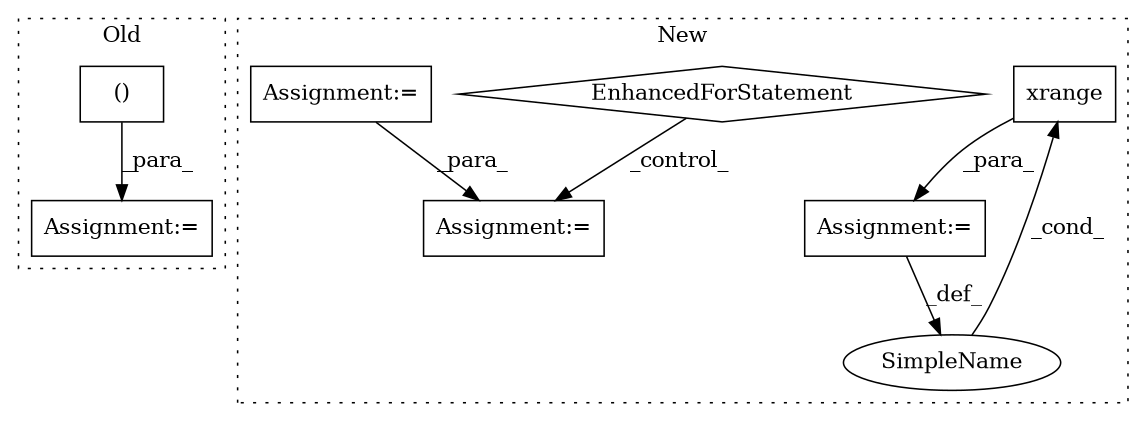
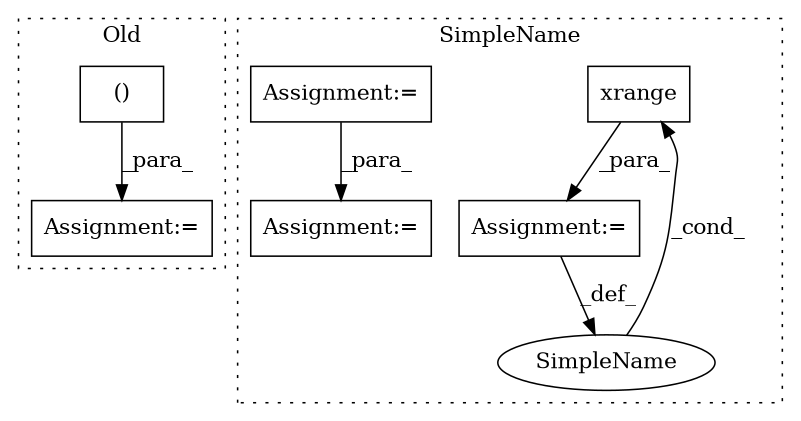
cluster "New": label "New" -> "SimpleName"
node "EnhancedForStatement": removed
